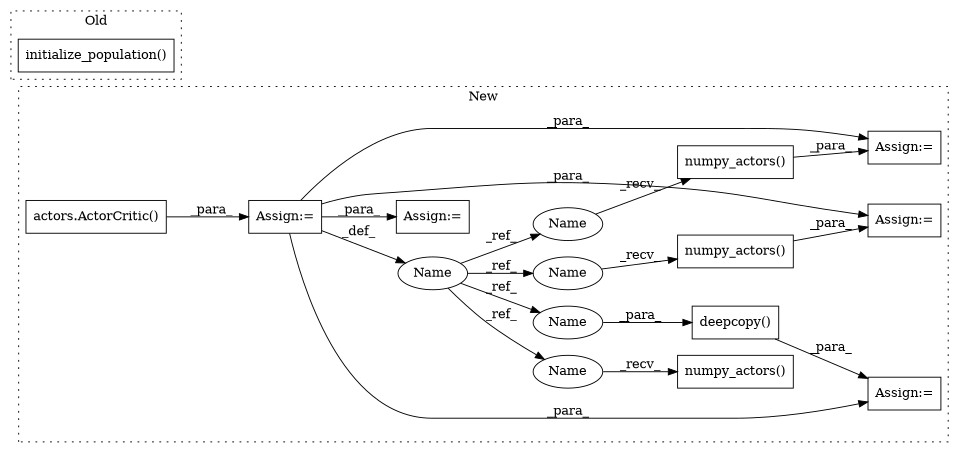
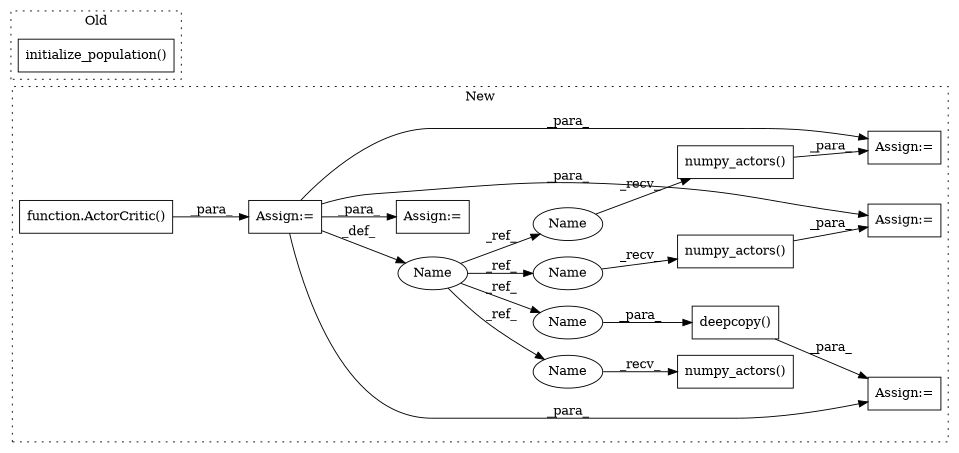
node "actors.ActorCritic()": label "actors.ActorCritic()" -> "function.ActorCritic()"
